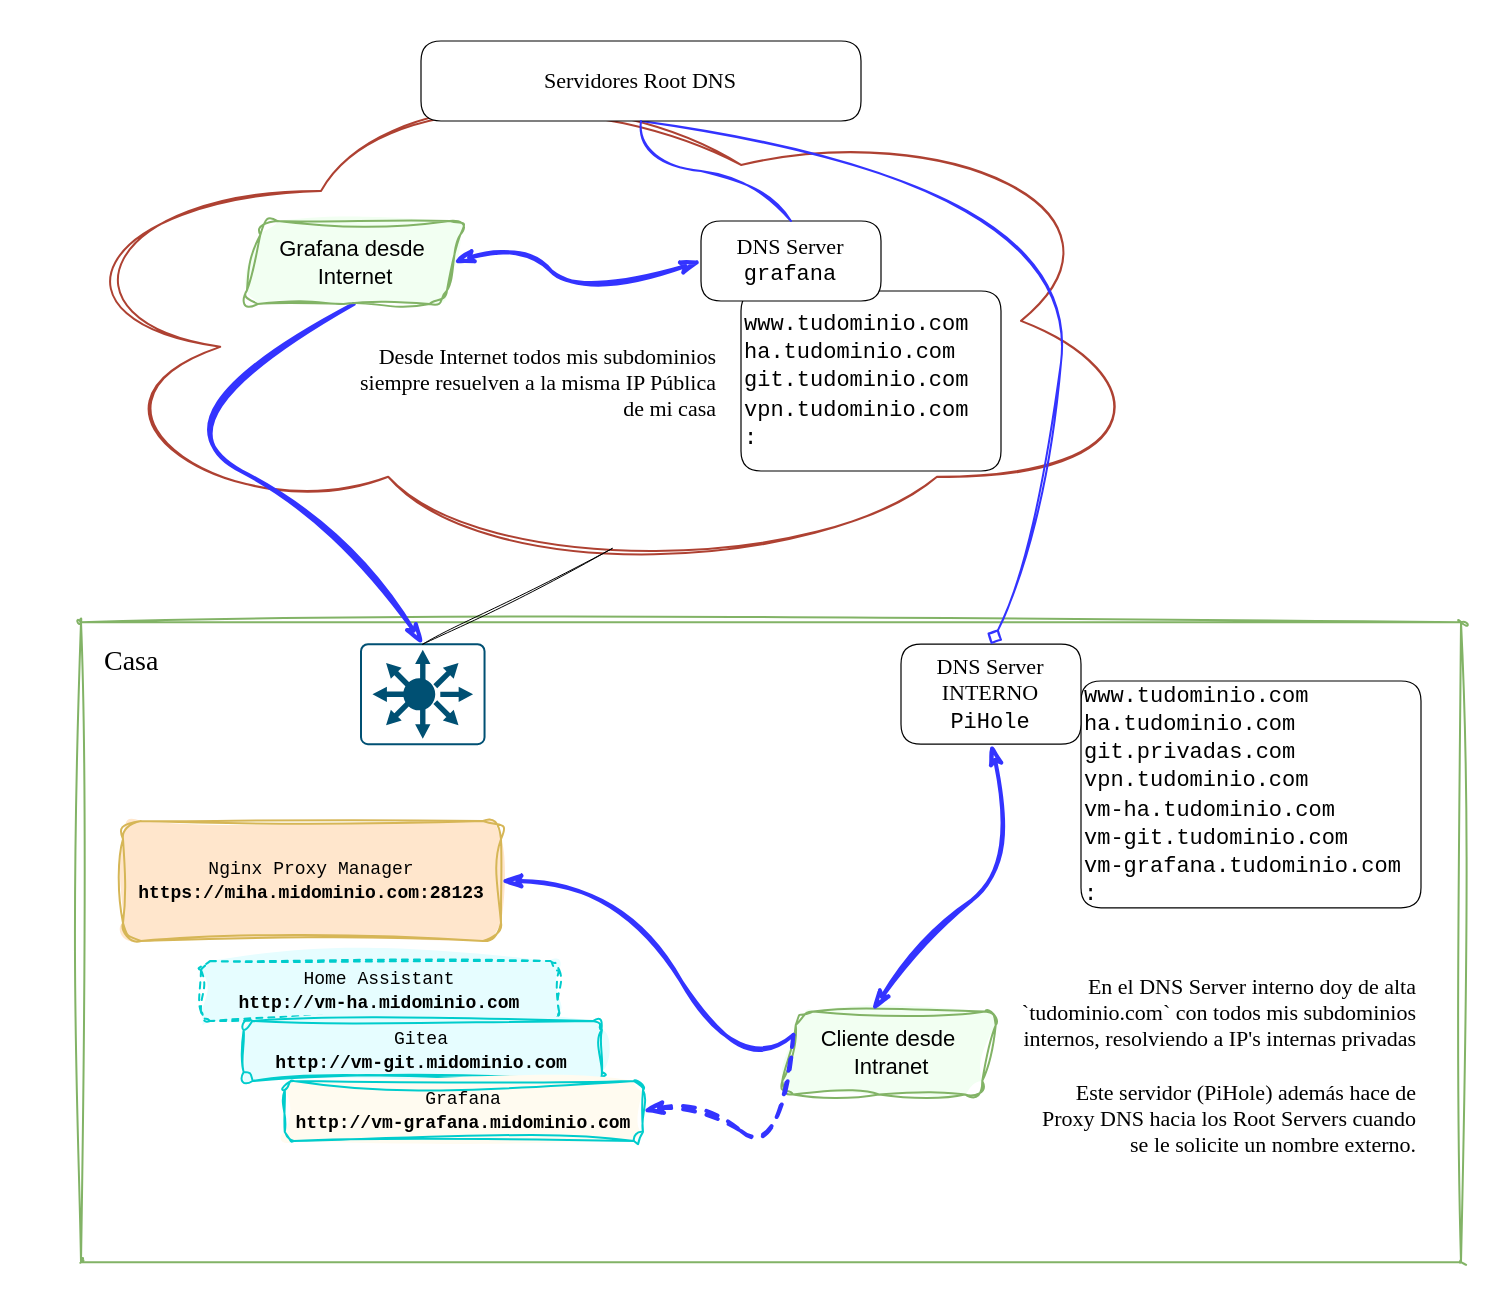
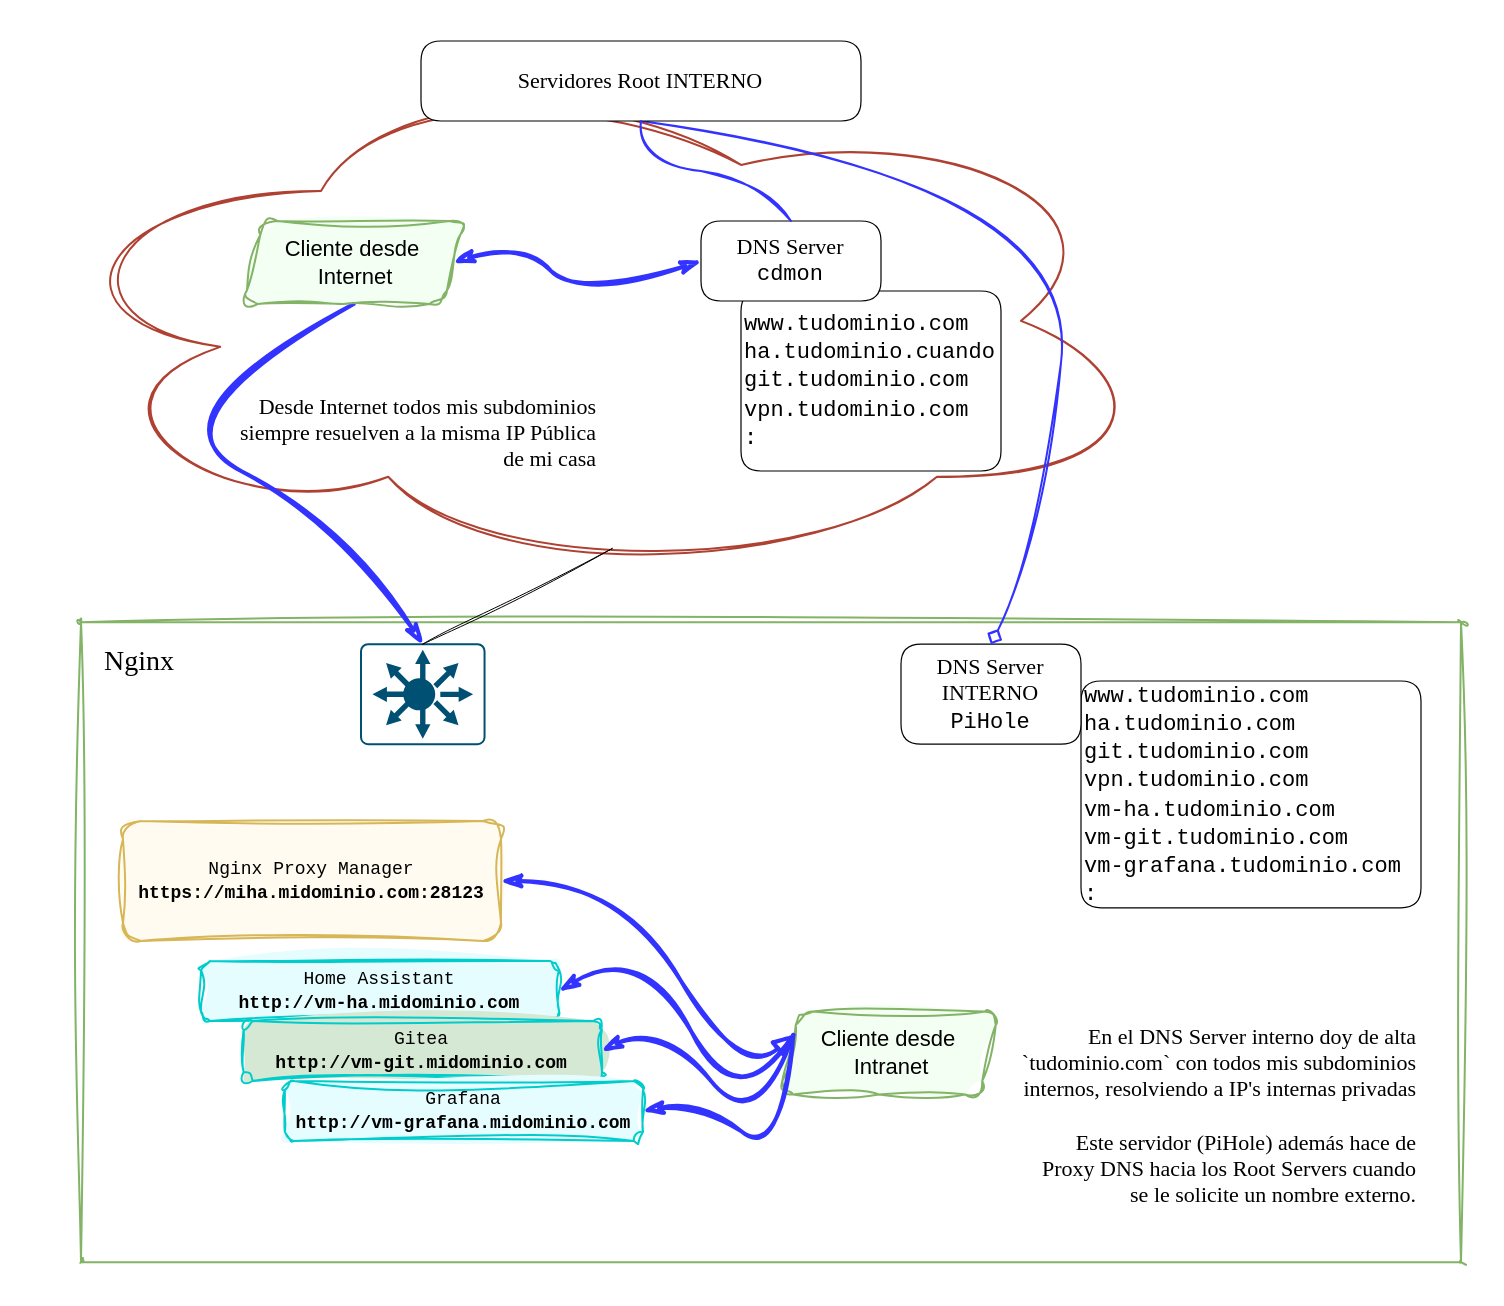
node "Servidores Root DNS": label "Servidores Root DNS" -> "Servidores Root INTERNO"
node "DNS Server grafana": label "DNS Server grafana" -> "DNS Server cdmon"
node "Grafana desde Internet": label "Grafana desde Internet" -> "Cliente desde Internet"
node "Desde Internet todos mis subdominios siempre resuelven a la misma IP Pública de mi casa": moved (531, 381) -> (411, 431)
node "www.tudominio.com ha.tudominio.com git.tudominio.com vpn.tudominio.com :": label "www.tudominio.com ha.tudominio.com git.tudominio.com vpn.tudominio.com :" -> "www.tudominio.com ha.tudominio.cuando git.tudominio.com vpn.tudominio.com :"
node "Casa": label "Casa" -> "Nginx"
node "www.tudominio.com ha.tudominio.com git.privadas.com vpn.tudominio.com vm-ha.tudominio.com vm-git.tudominio.com vm-grafana.tudominio.com :": label "www.tudominio.com ha.tudominio.com git.privadas.com vpn.tudominio.com vm-ha.tudominio.com vm-git.tudominio.com vm-grafana.tudominio.com :" -> "www.tudominio.com ha.tudominio.com git.tudominio.com vpn.tudominio.com vm-ha.tudominio.com vm-git.tudominio.com vm-grafana.tudominio.com :"
node "Nginx Proxy Manager https://miha.midominio.com:28123": fillcolor #ffe6cc -> #fffbf0
edge "DNS Server INTERNO PiHole" -- "Cliente desde Intranet": removed
node "Home Assistant http://vm-ha.midominio.com": style dashed -> solid
edge "Cliente desde Intranet" -> "Home Assistant http://vm-ha.midominio.com": added
edge "Cliente desde Intranet" -> "Nginx Proxy Manager https://miha.midominio.com:28123": arrowhead none -> block
node "Gitea http://vm-git.midominio.com": fillcolor #e6fdff -> #d5e8d4
edge "Cliente desde Intranet" -> "Gitea http://vm-git.midominio.com": added
edge "Cliente desde Intranet" -> "Grafana http://vm-grafana.midominio.com": style dashed -> solid
node "En el DNS Server interno doy de alta `tudominio.com` con todos mis subdominios internos, resolviendo a IP's internas privadas Este servidor (PiHole) además hace de Proxy DNS hacia los Root Servers cuando se le solicite un nombre externo.": moved (1221, 1081) -> (1221, 1131)
node "Grafana http://vm-grafana.midominio.com": fillcolor #fffbf0 -> #e6fdff
